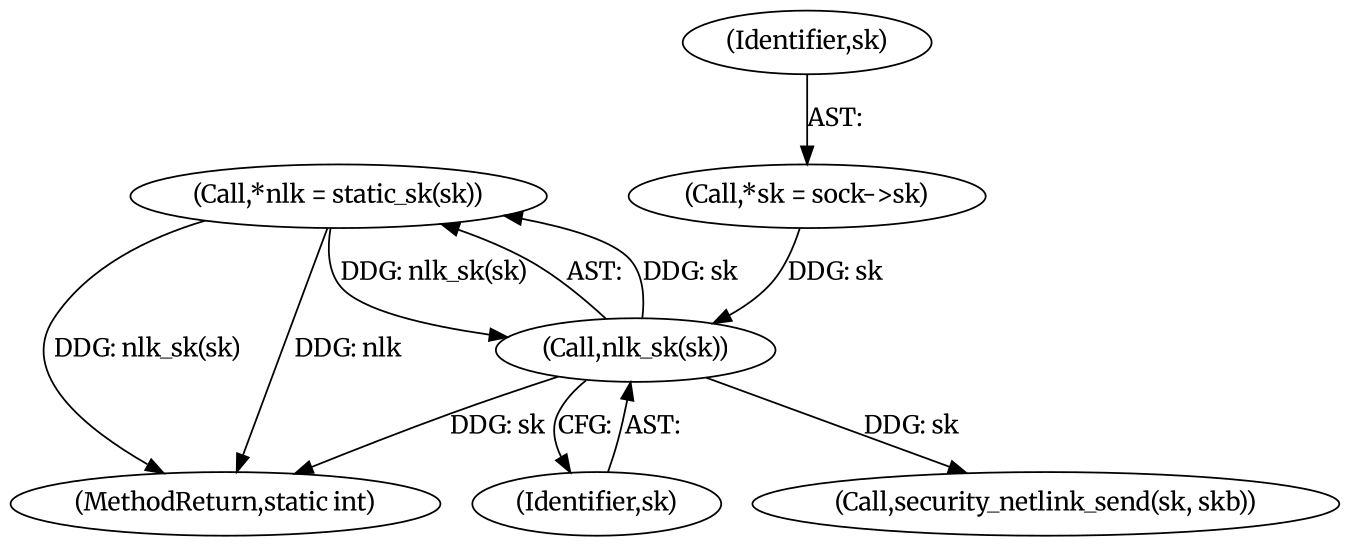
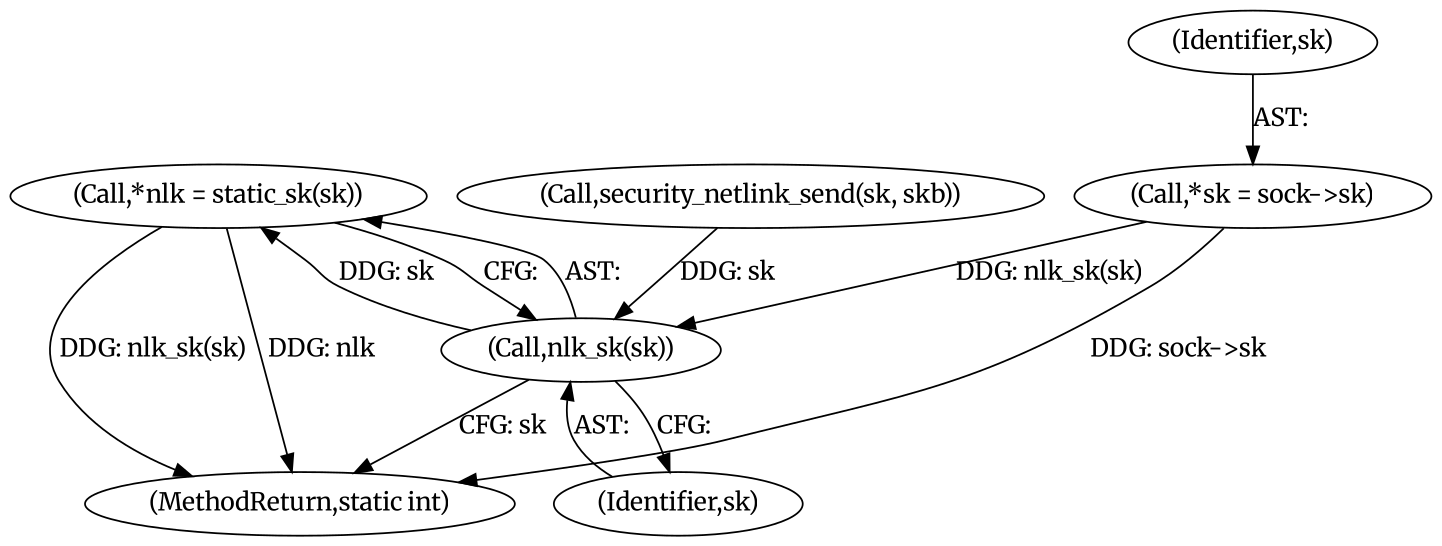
edge "(Call,*nlk = static_sk(sk))" -> "(Call,nlk_sk(sk))": label "DDG: nlk_sk(sk)" -> "CFG: "
edge "(Call,*sk = sock->sk)" -> "(Call,nlk_sk(sk))": label "DDG: sk" -> "DDG: nlk_sk(sk)"
edge "(Call,*sk = sock->sk)" -> "(MethodReturn,static int)": added, label "DDG: sock->sk"
edge "(Call,nlk_sk(sk))" -> "(Call,security_netlink_send(sk, skb))": reversed
edge "(Call,nlk_sk(sk))" -> "(MethodReturn,static int)": label "DDG: sk" -> "CFG: sk"
